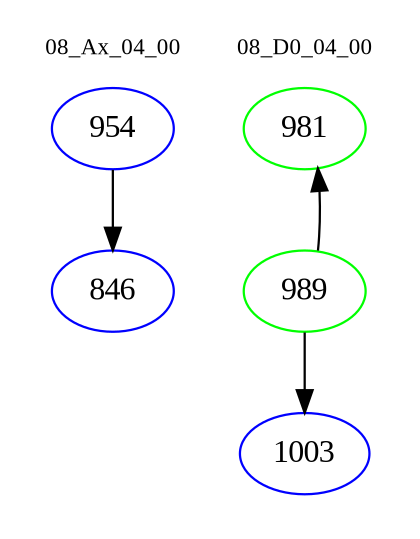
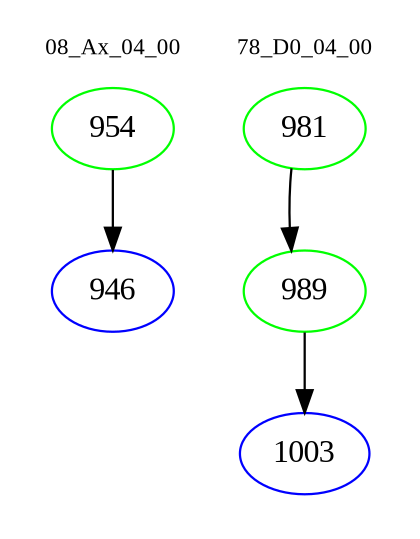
cluster "08_D0_04_00": label "08_D0_04_00" -> "78_D0_04_00"
node "954": color blue -> green
edge "989" -> "981": reversed
node "846": label "846" -> "946"
